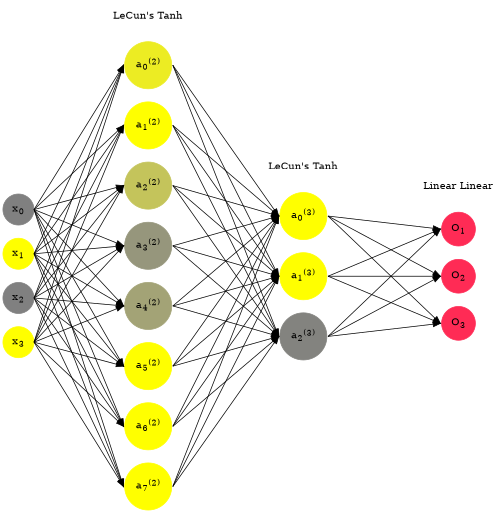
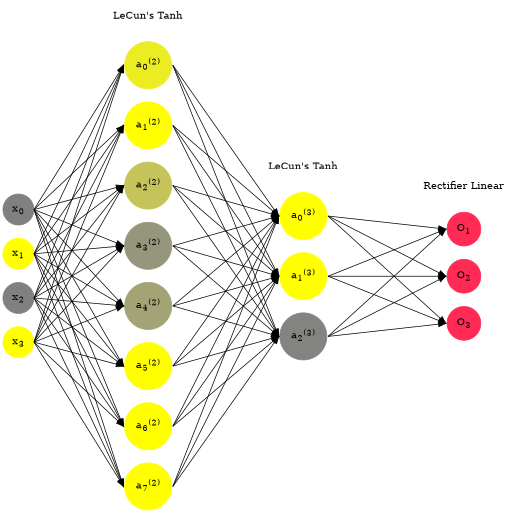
node "Linear Linear": label "Linear Linear" -> "Rectifier Linear"
